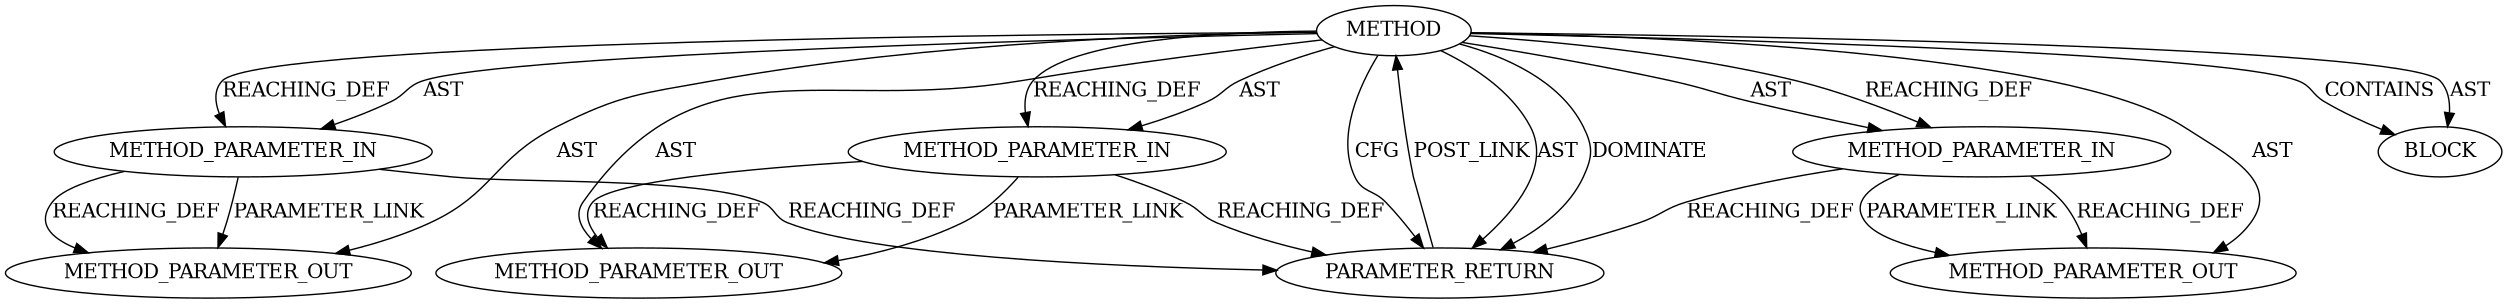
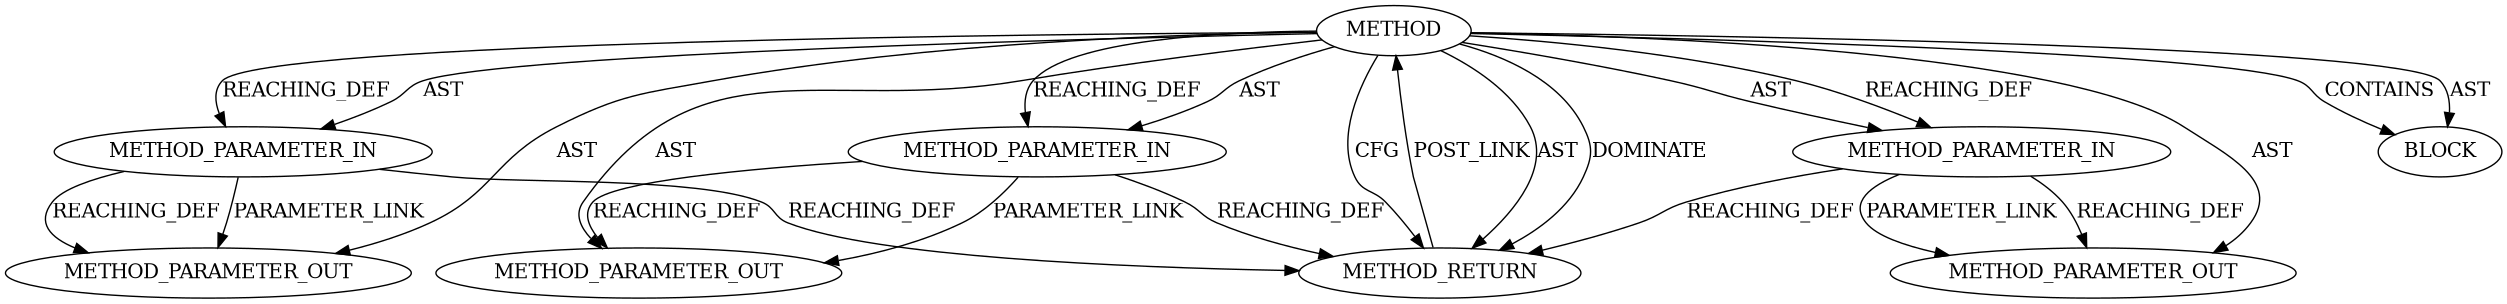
node "PARAMETER_RETURN": label "PARAMETER_RETURN" -> "METHOD_RETURN"
